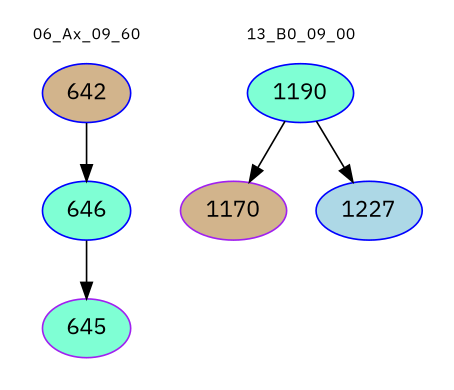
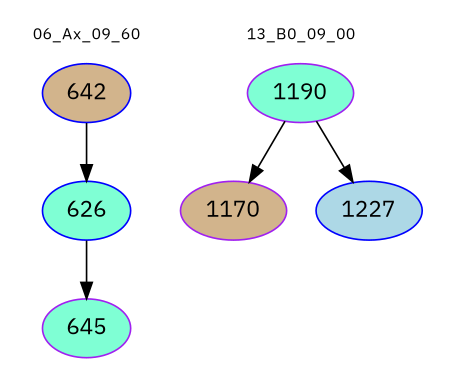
node "1190": color blue -> purple
node "646": label "646" -> "626"
